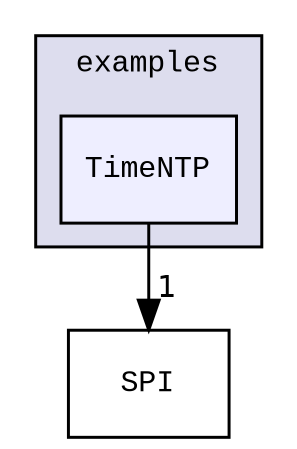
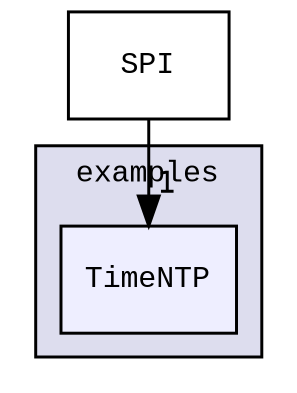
edge "TimeNTP" -> "SPI": reversed
